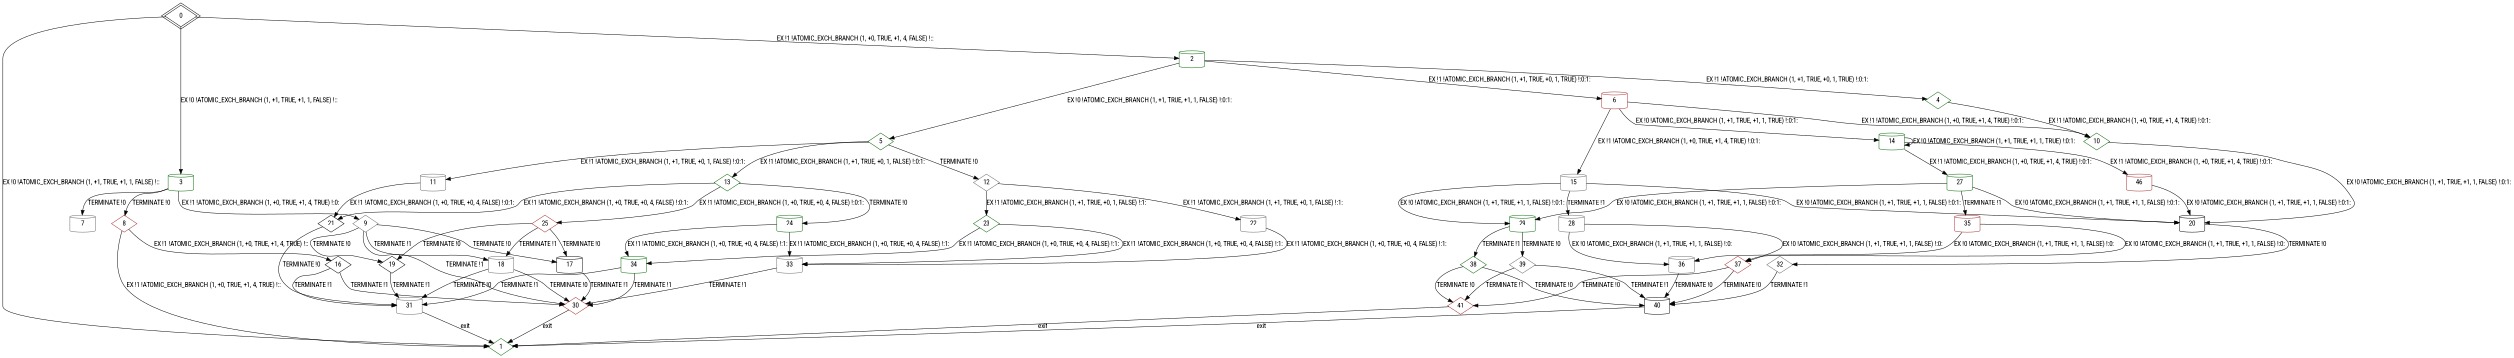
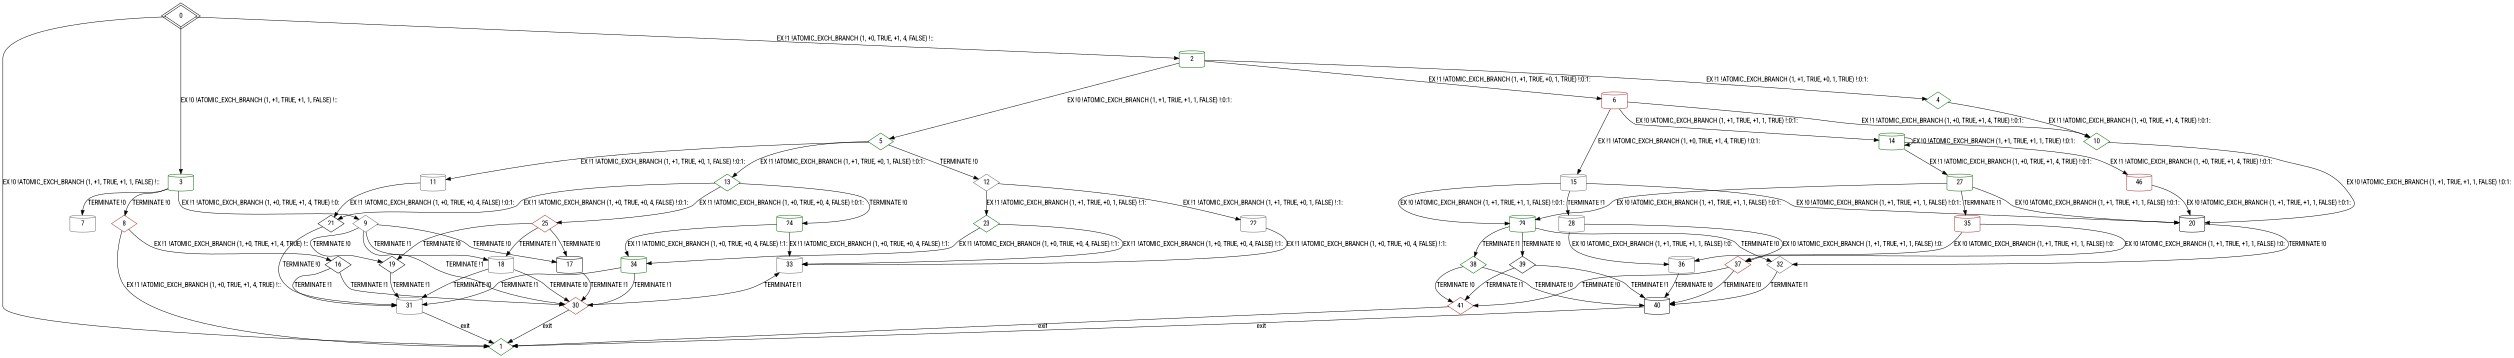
edge "29" -> "32": added, label "TERMINATE !0"
node "39": color gray40 -> black
edge "33" -> "30": reversed
